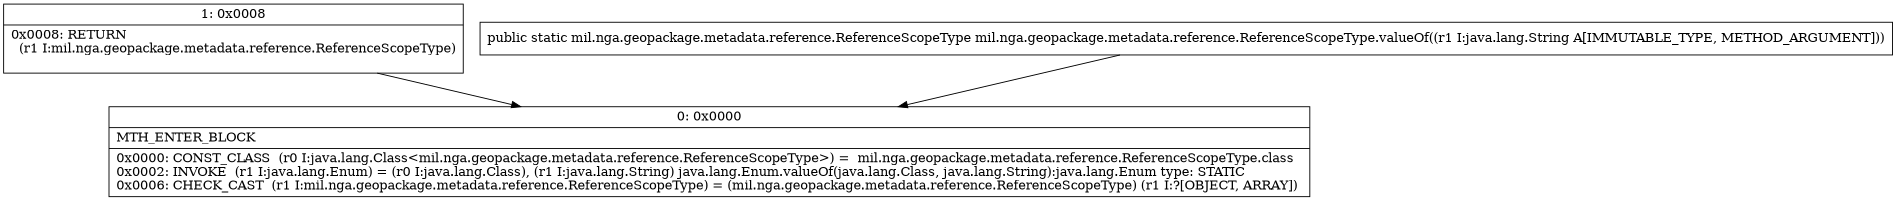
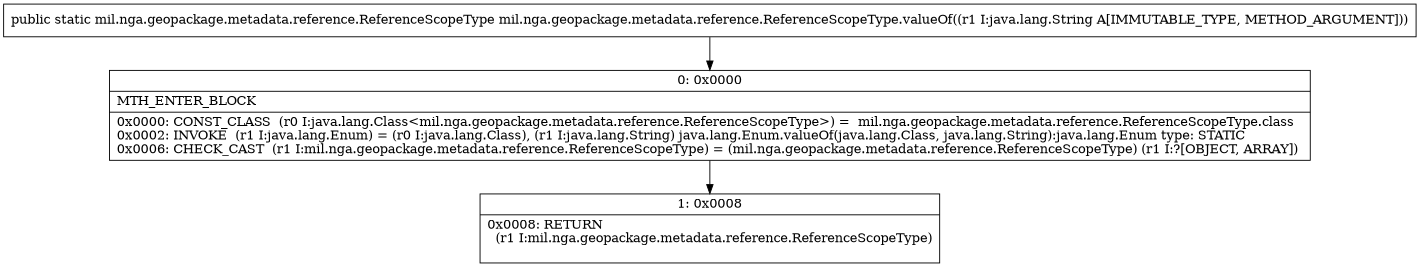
edge "1: 0x0008" -> "0: 0x0000": reversed
